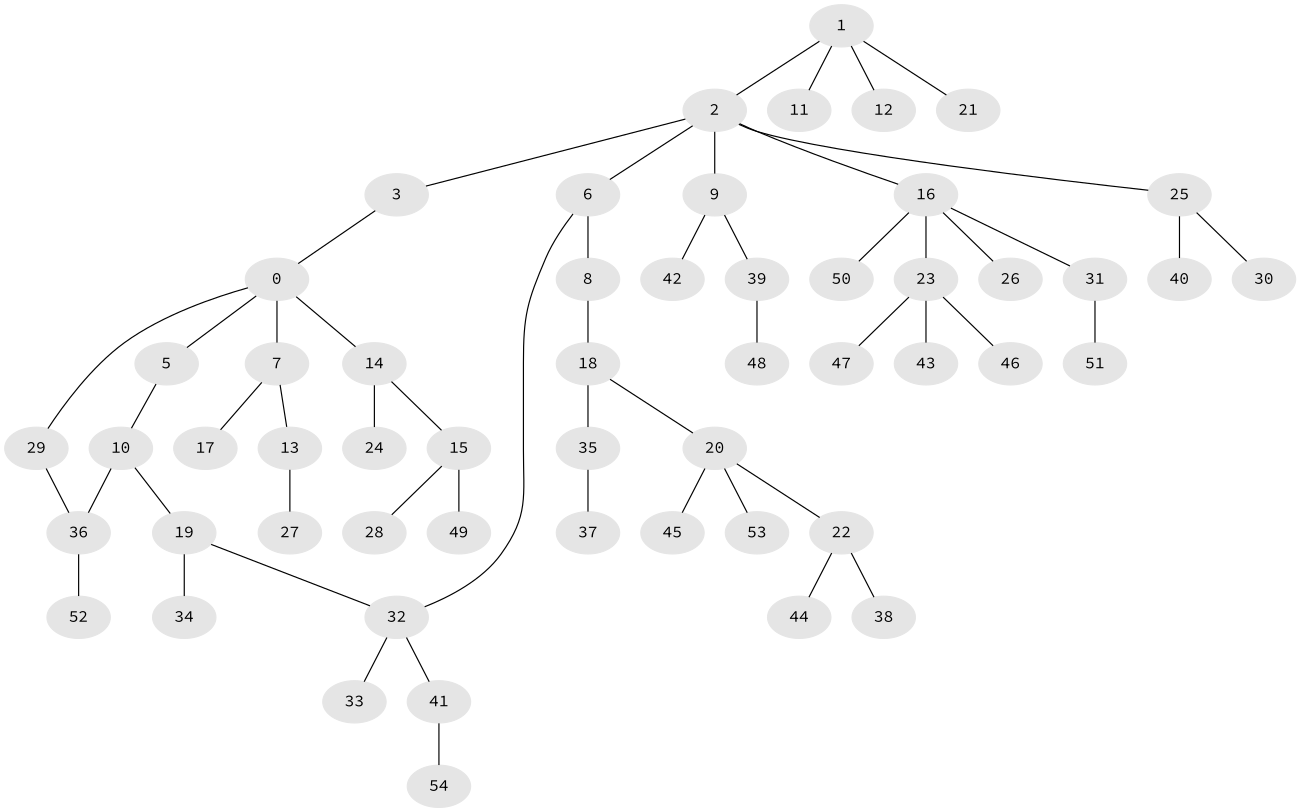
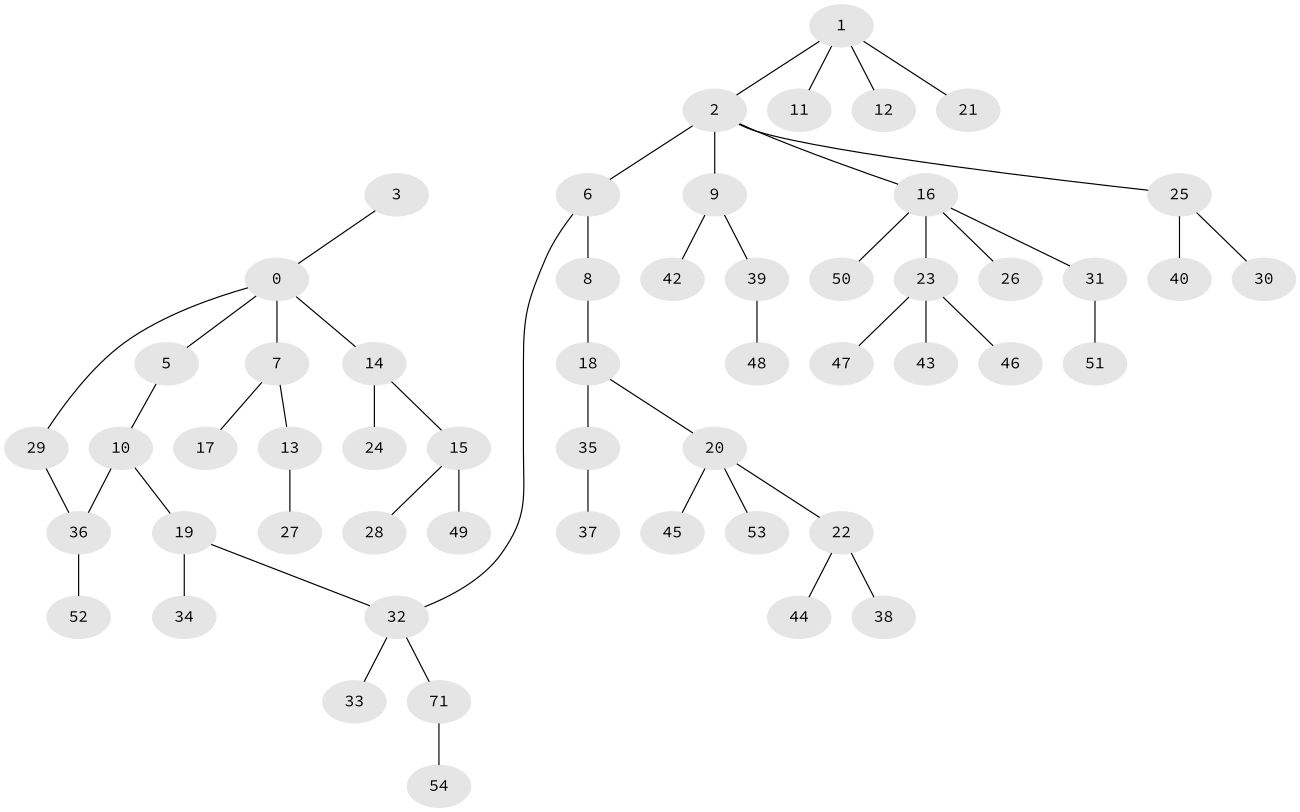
edge "2" -- "3": removed
node "41": label "41" -> "71"
